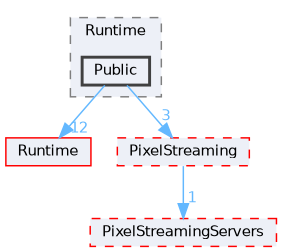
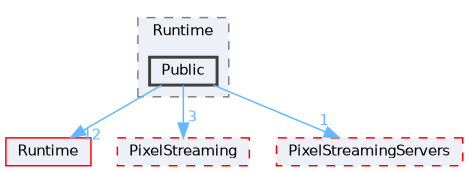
edge "PixelStreaming" -> "PixelStreamingServers": now "Public" -> "PixelStreamingServers"
